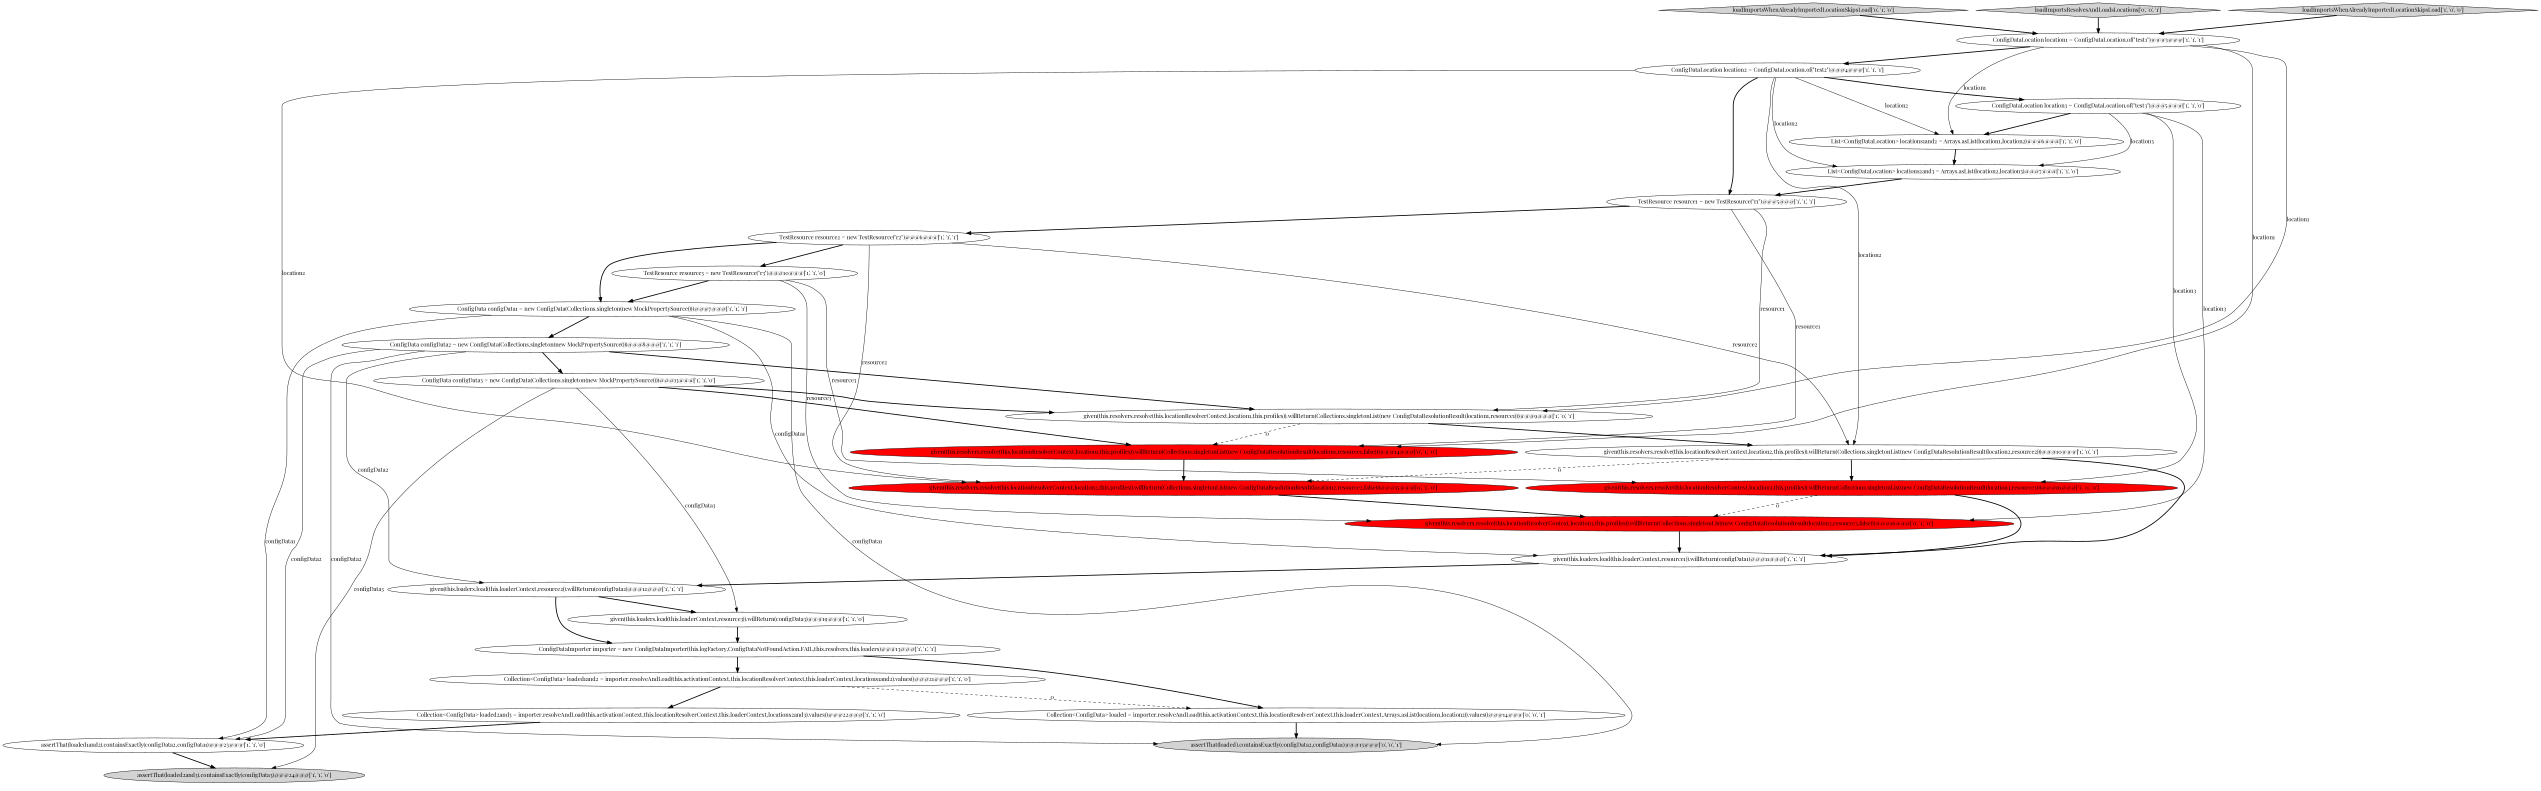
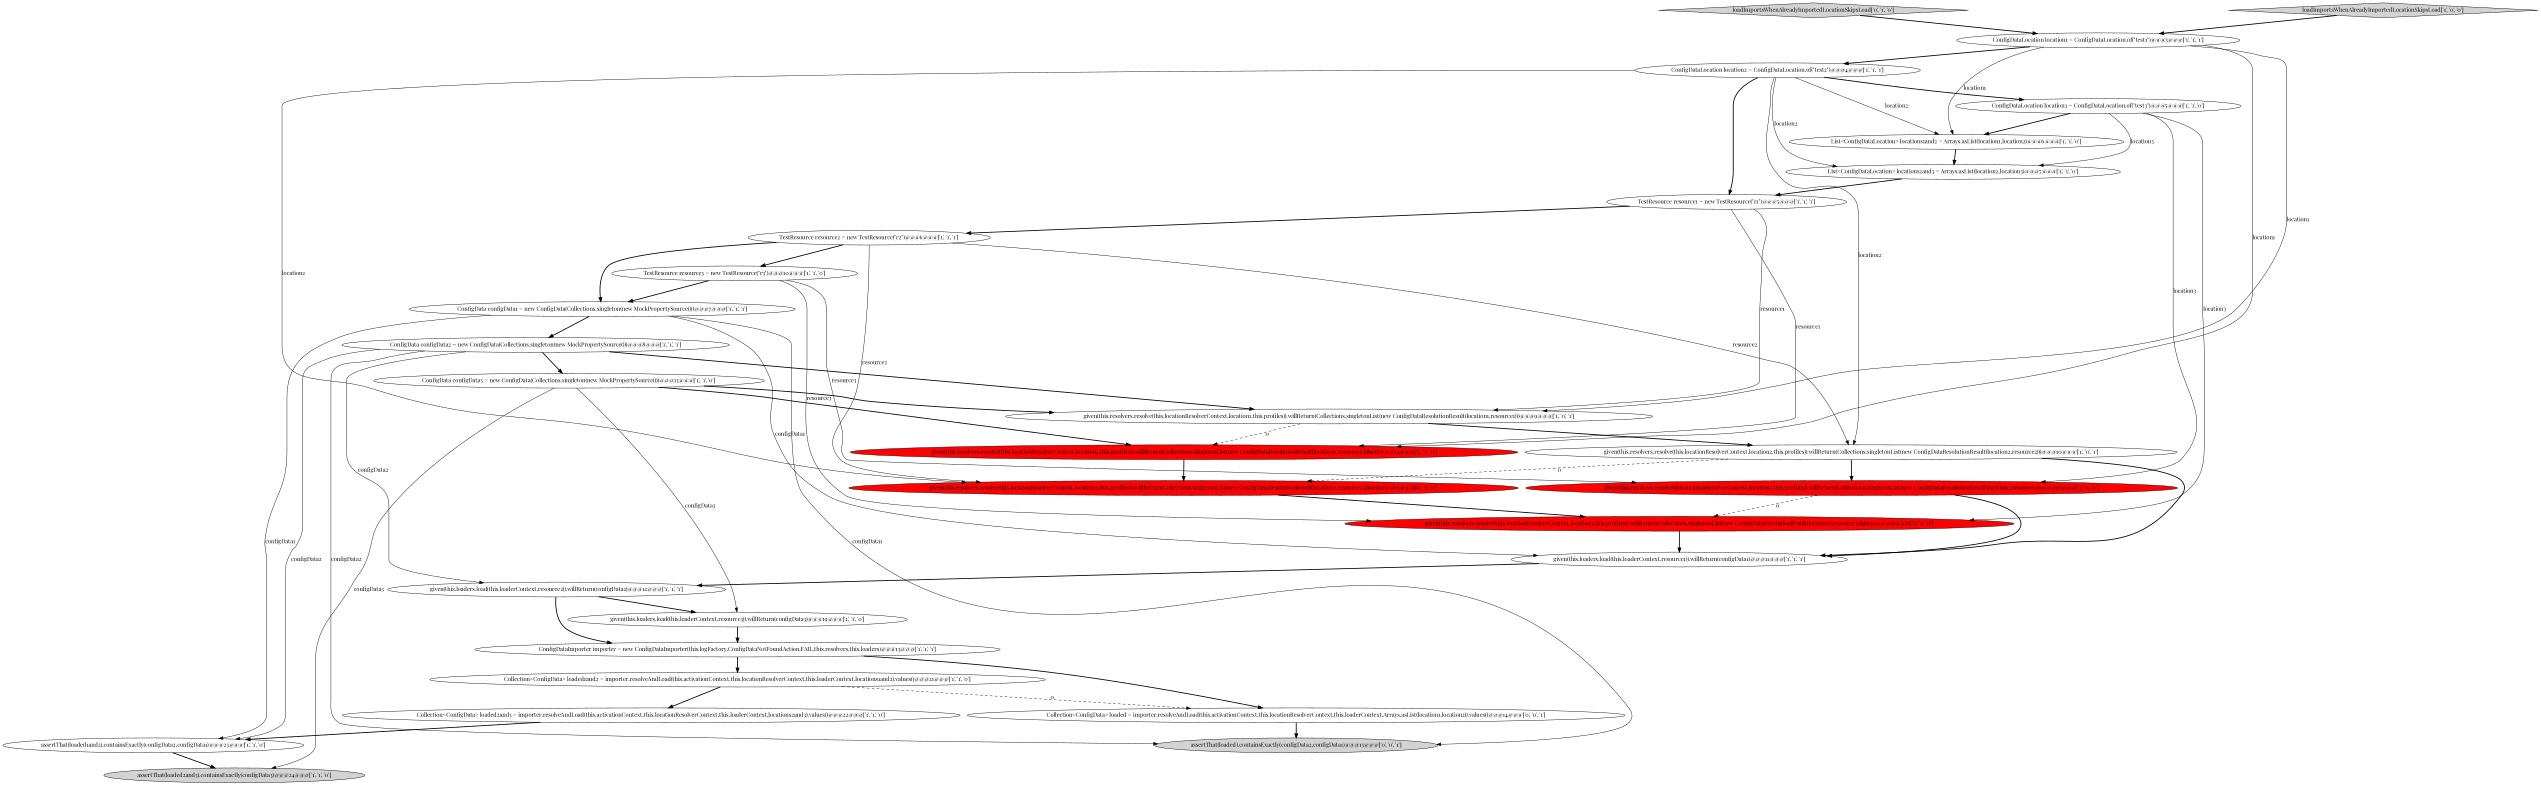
node "loadImportsResolvesAndLoadsLocations['0', '0', '1']": removed
